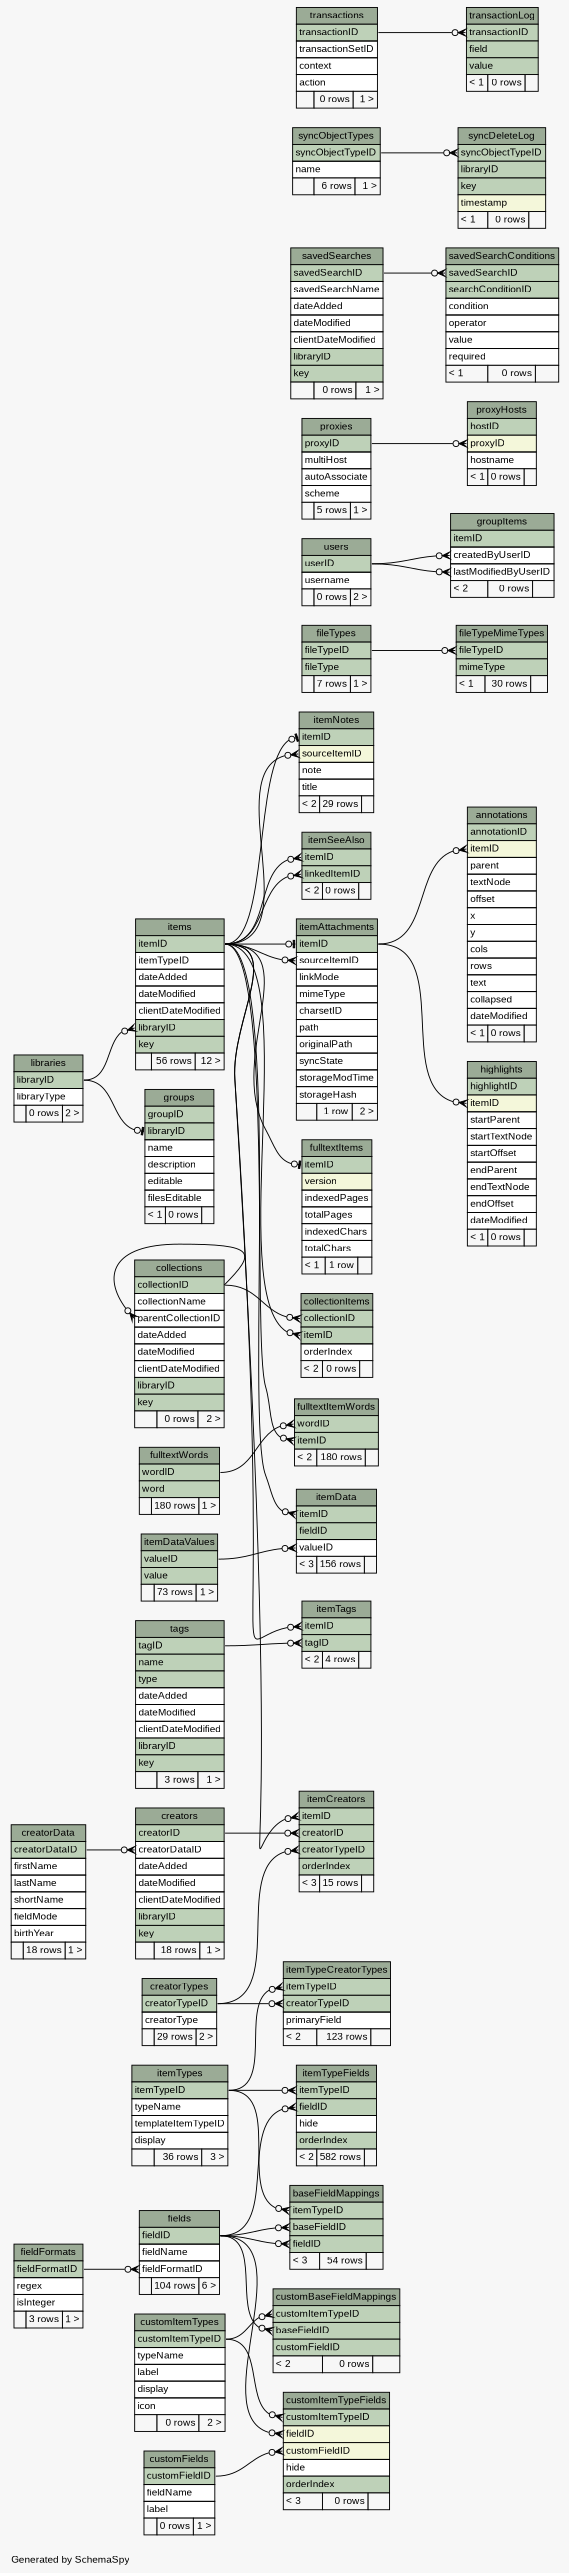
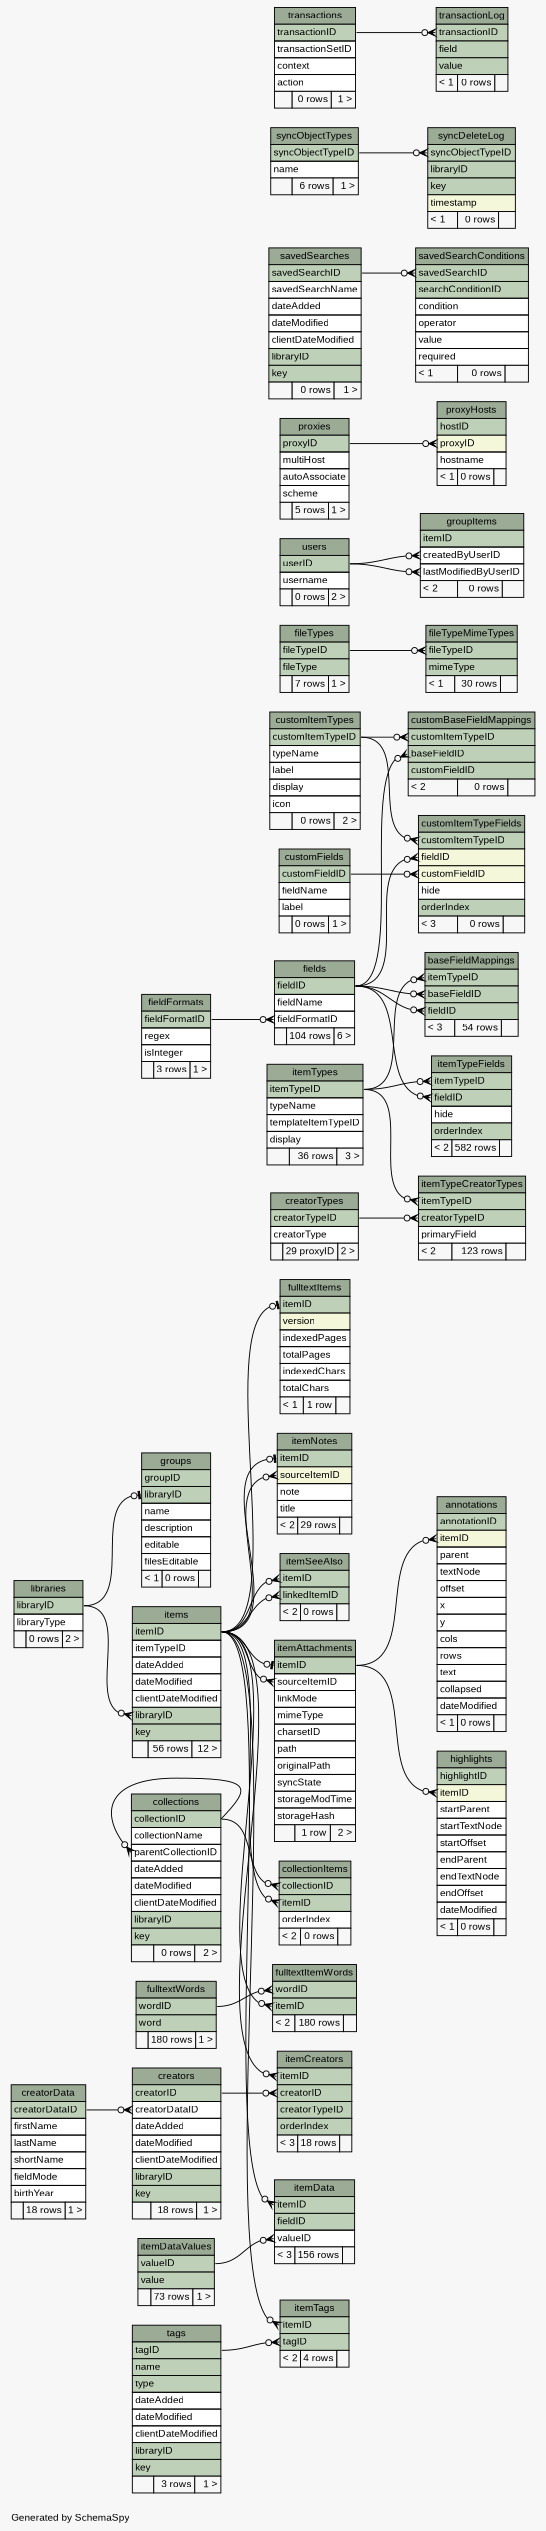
node "itemCreators": text "15 rows" -> "18 rows"
edge "creatorTypes" -> "itemCreators": removed
node "creatorTypes": text "29 rows" -> "29 proxyID"
